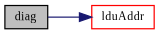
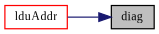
edge "diag" -> "lduAddr": reversed
